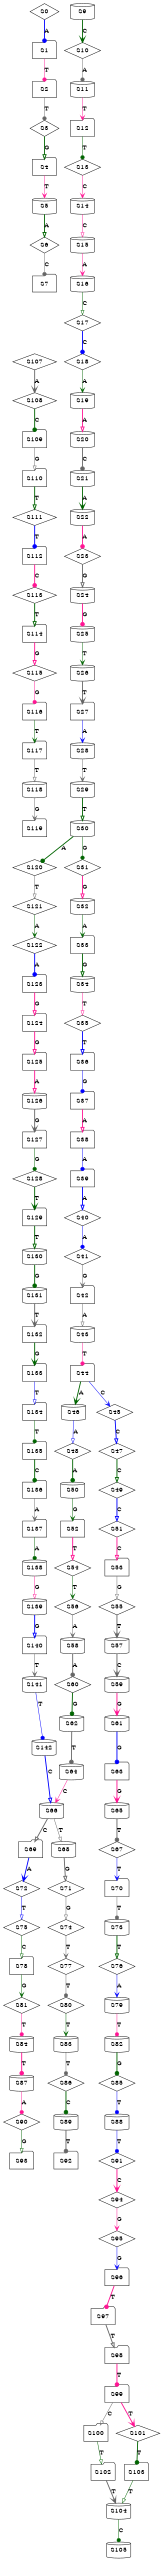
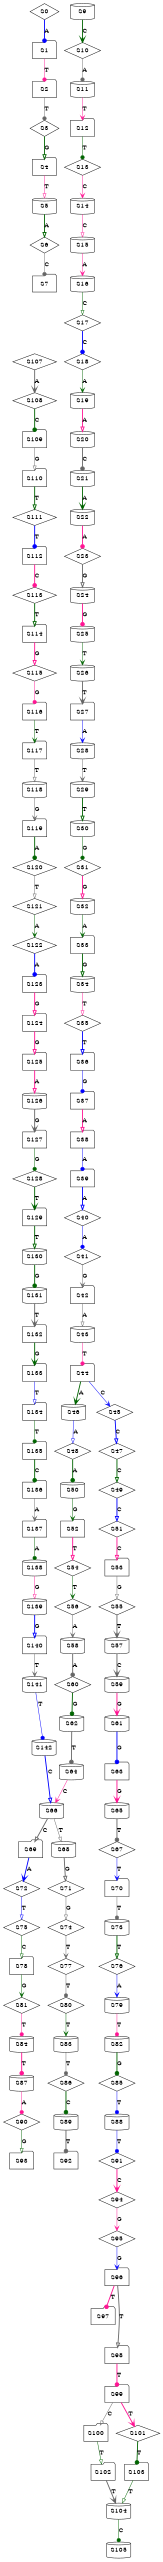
edge "S4" -> "S5": arrowhead vee -> onormal
edge "S30" -> "S120": now "S119" -> "S120"
edge "S97" -> "S98": now "S96" -> "S98"
